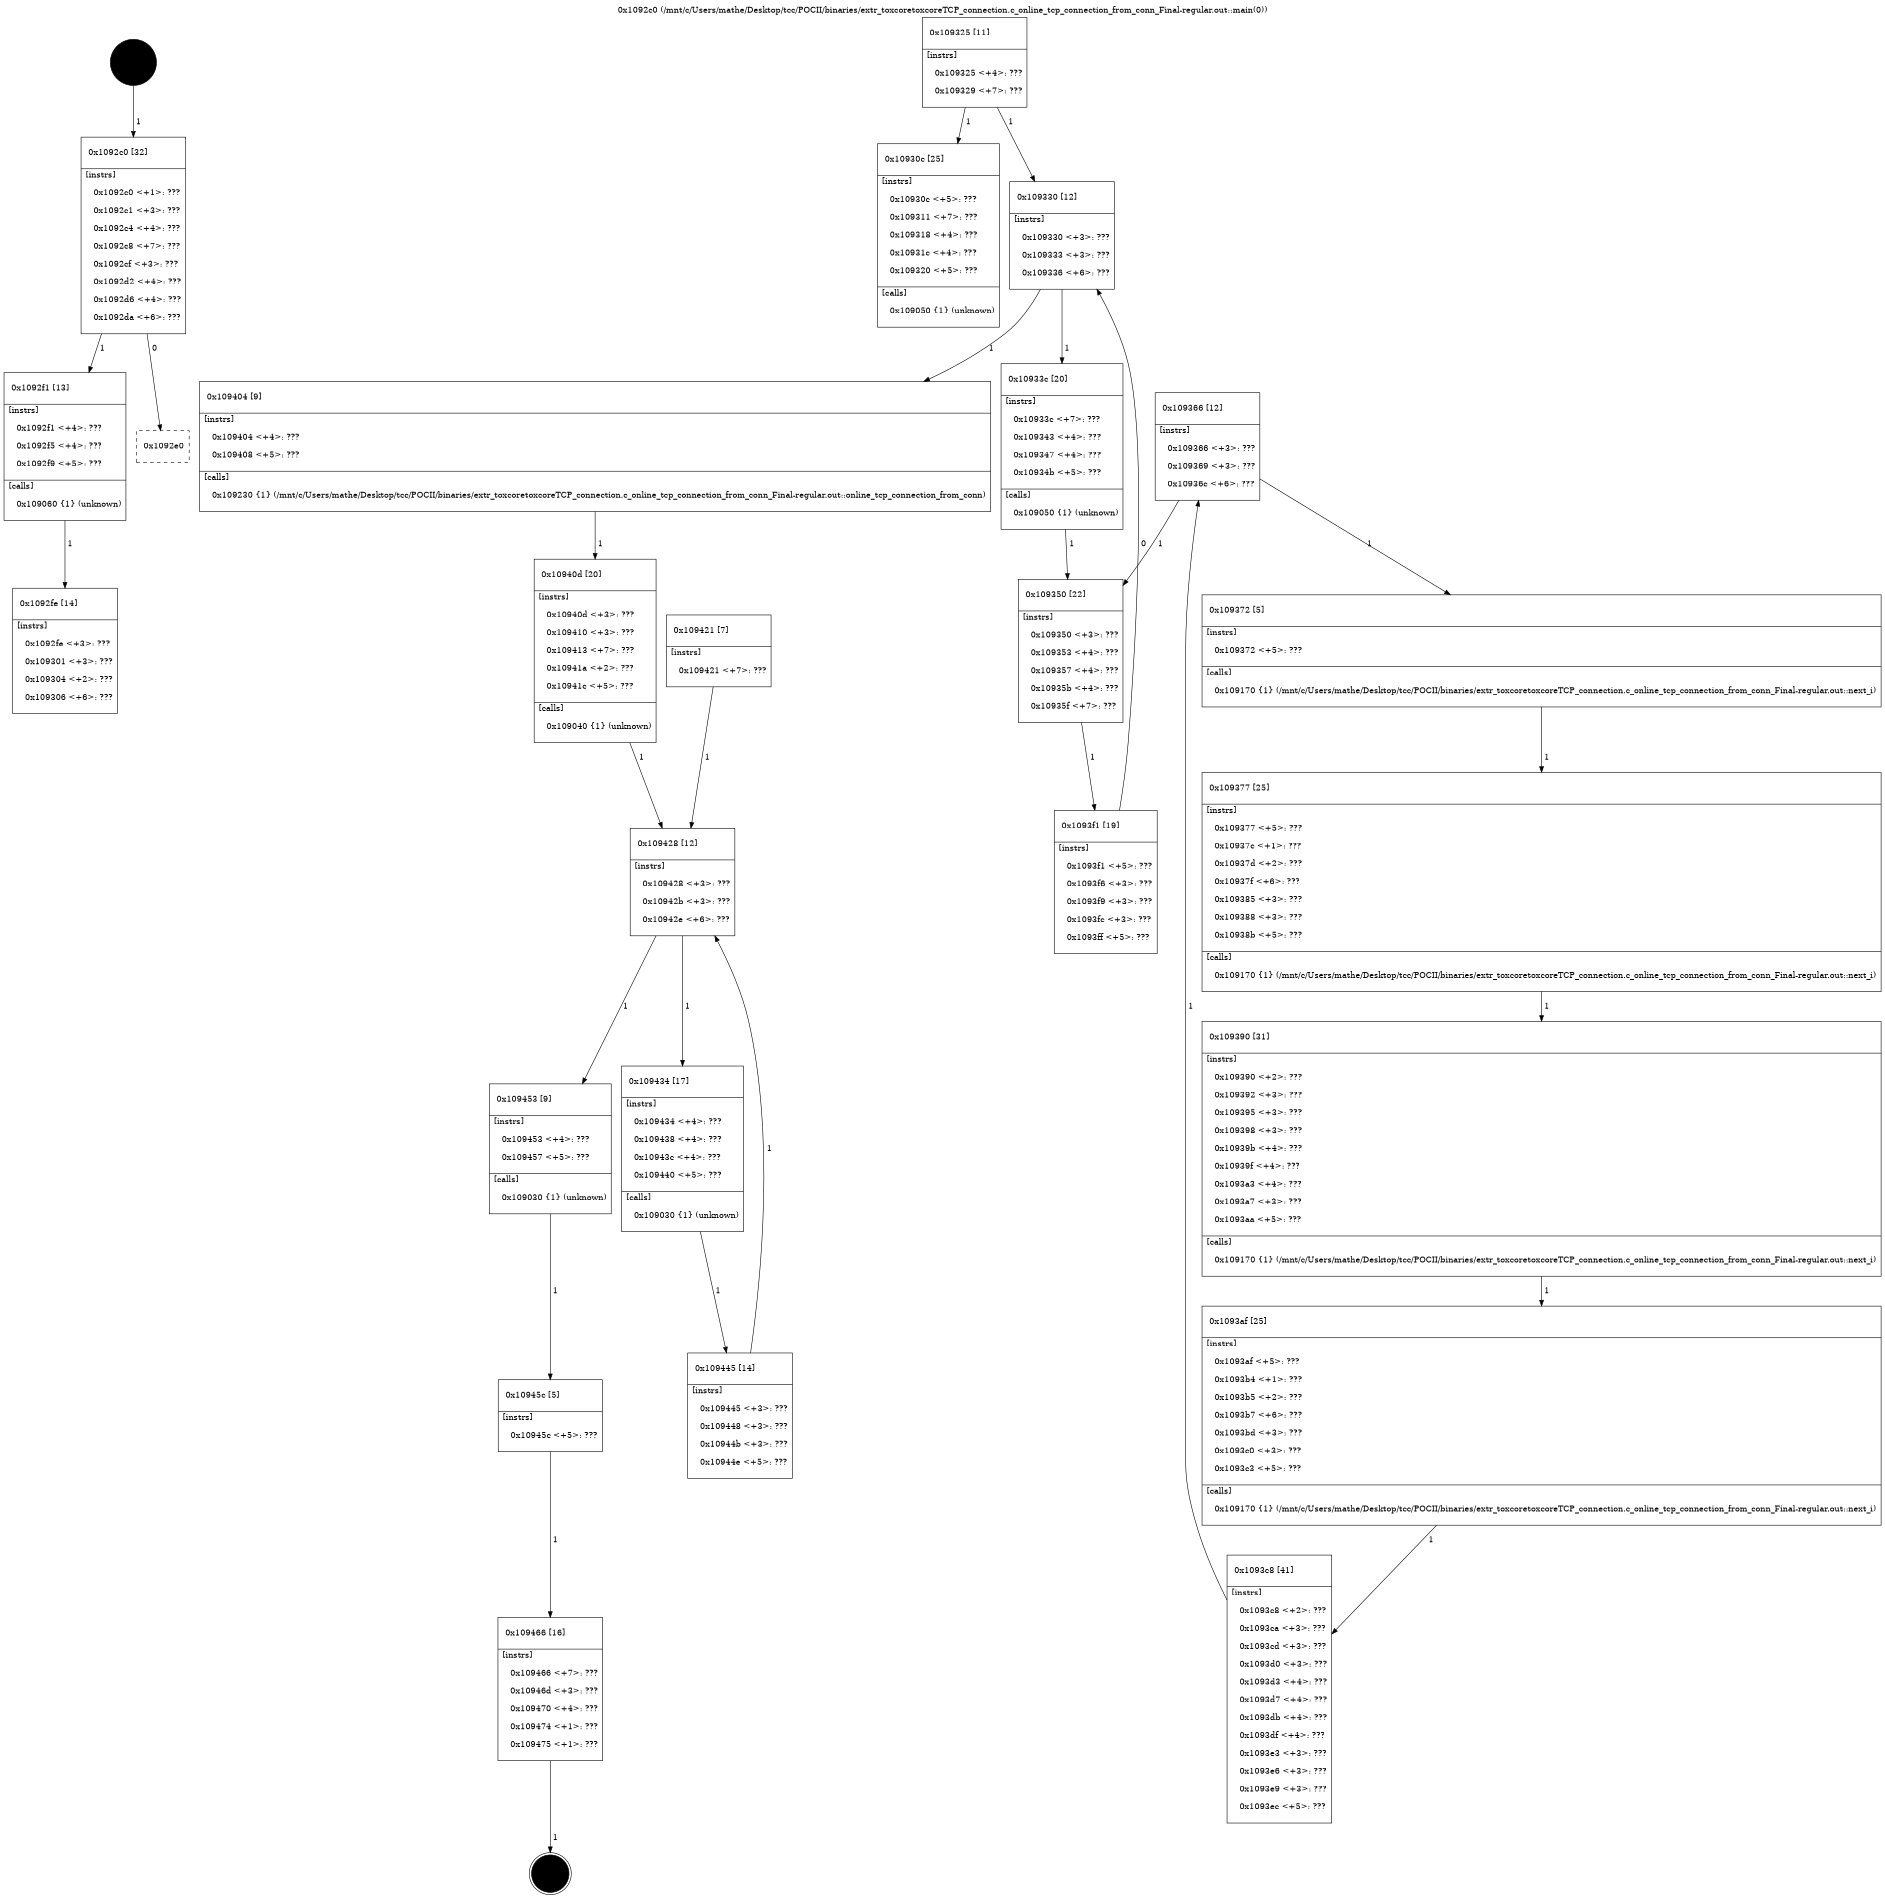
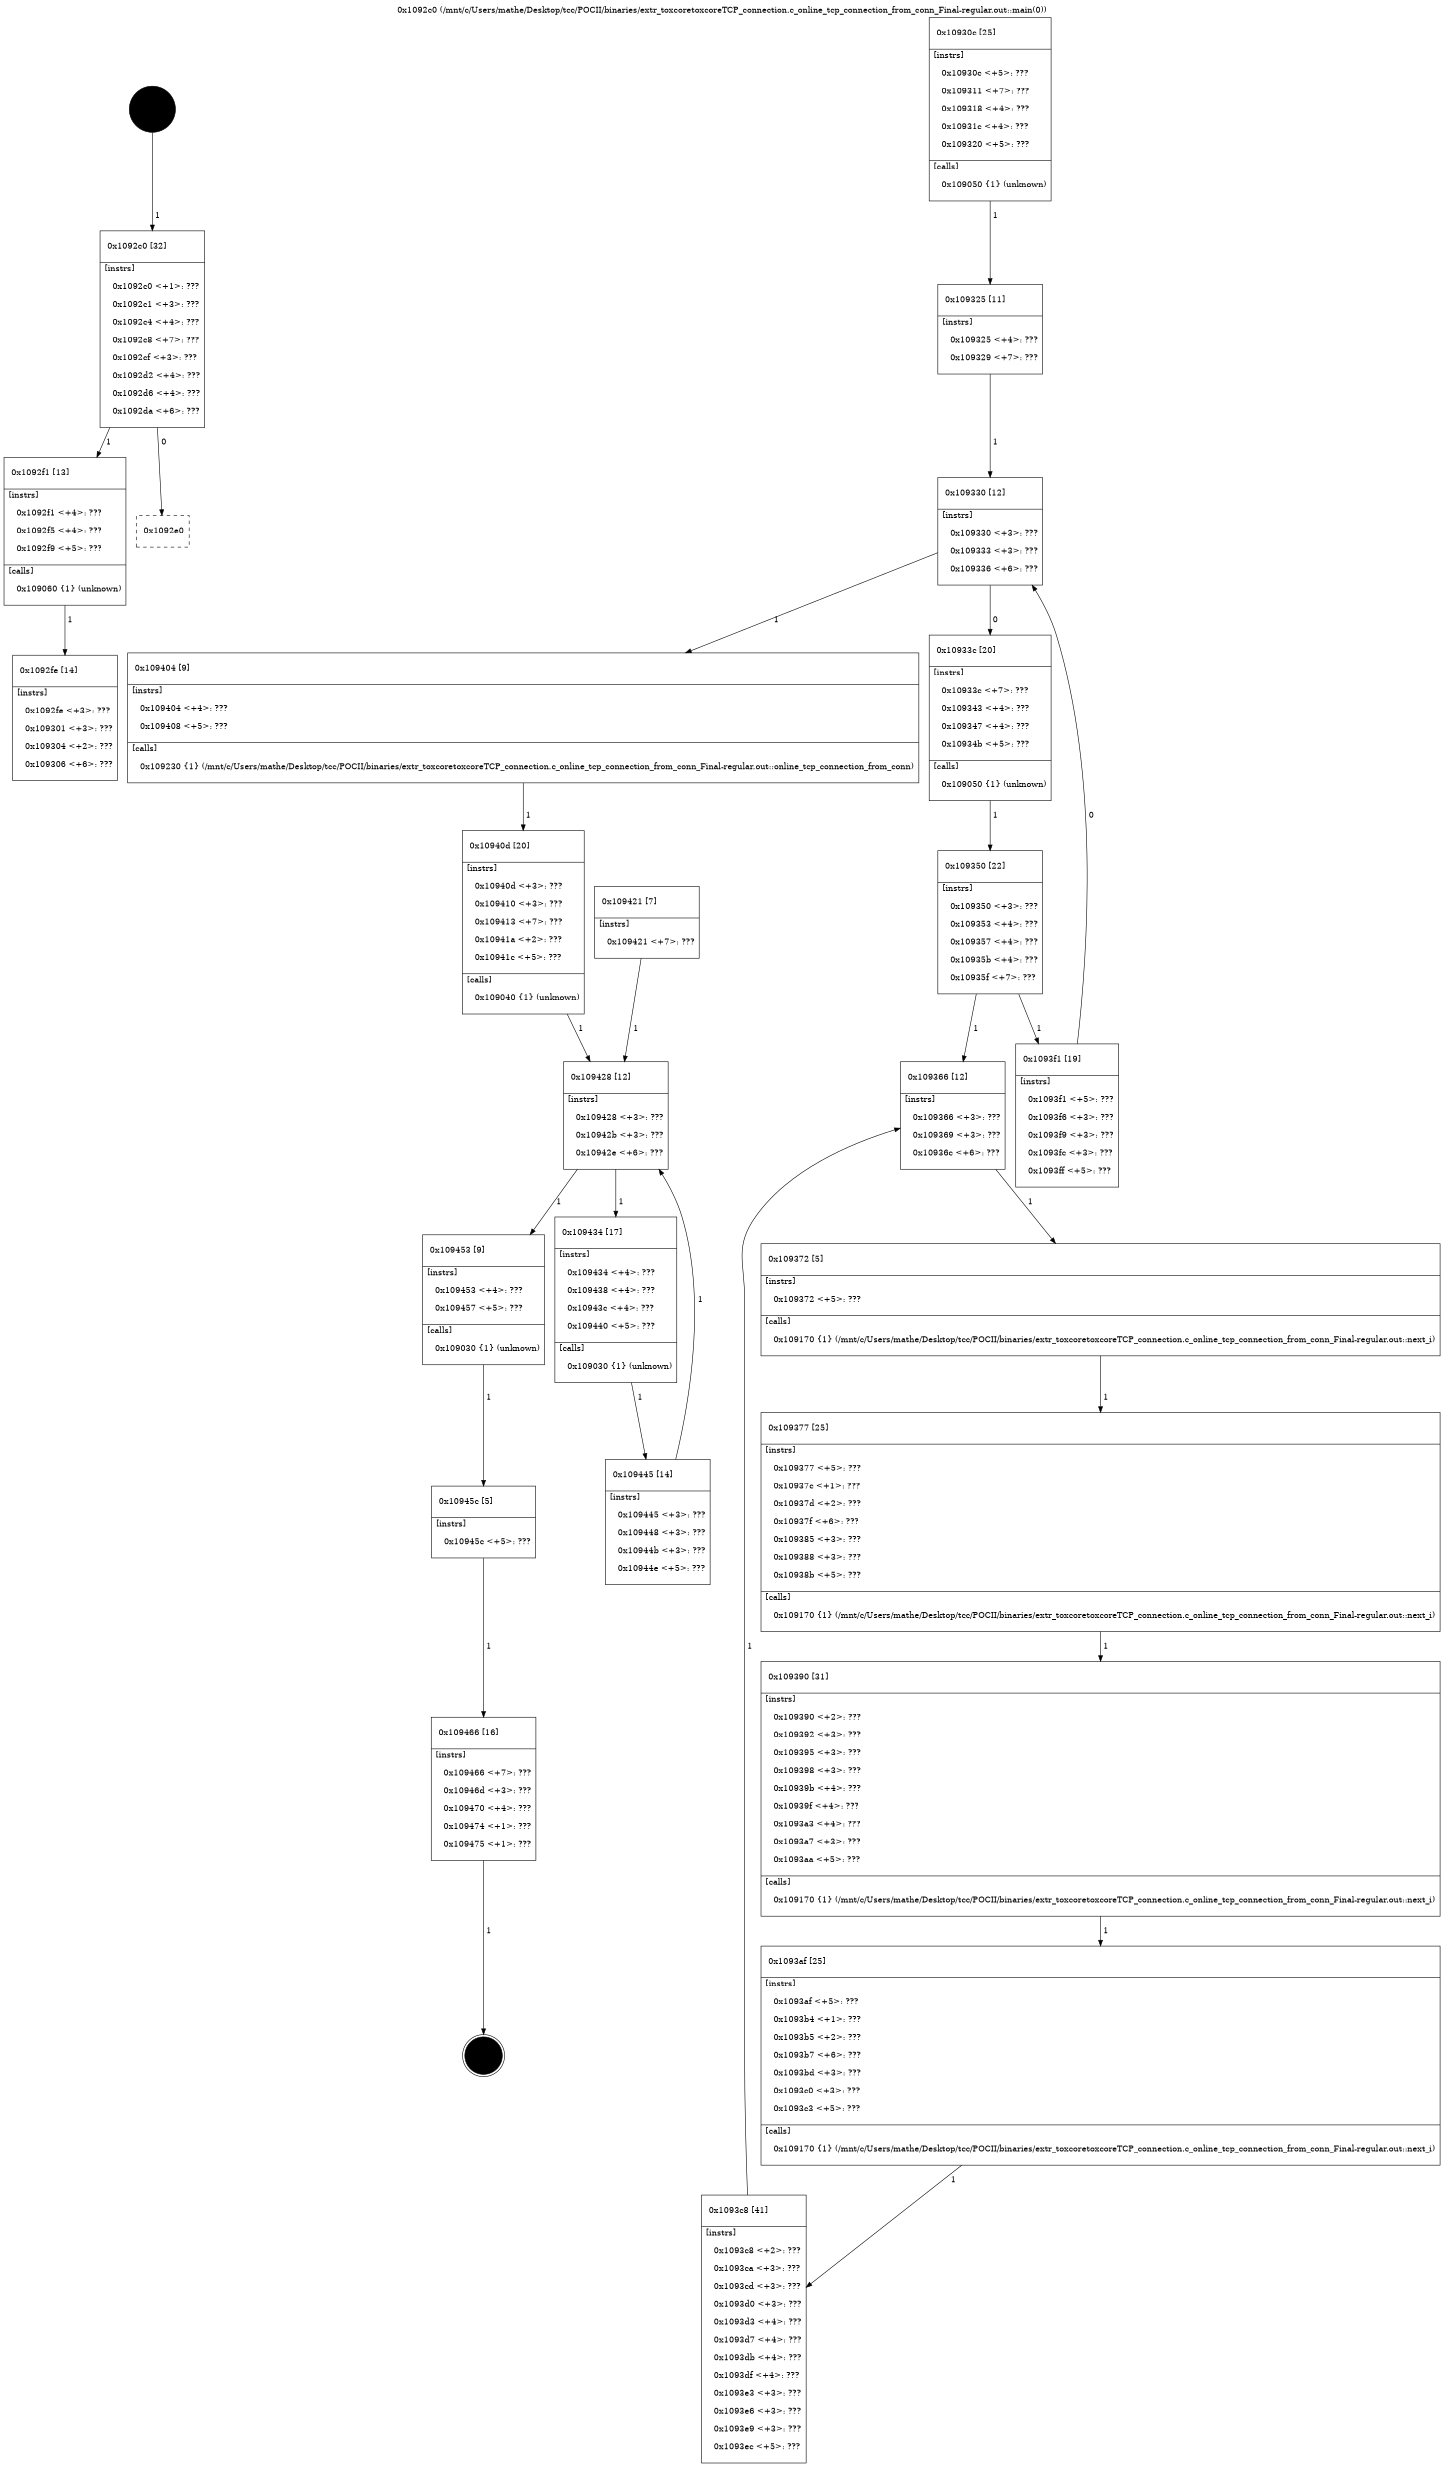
edge "0x109325 [11]" -> "0x10930c [25]": reversed
edge "0x109330 [12]" -> "0x10933c [20]": label " 1" -> " 0"
edge "0x109366 [12]" -> "0x109350 [22]": reversed
